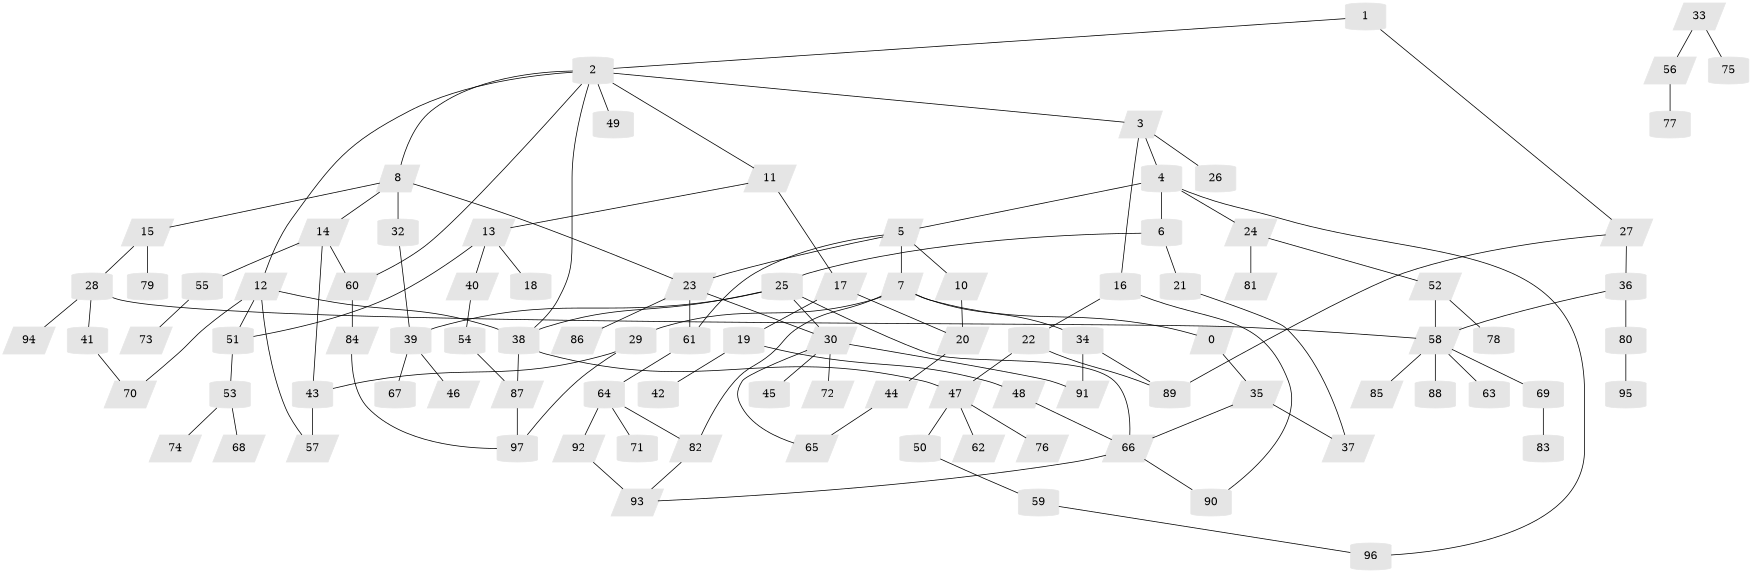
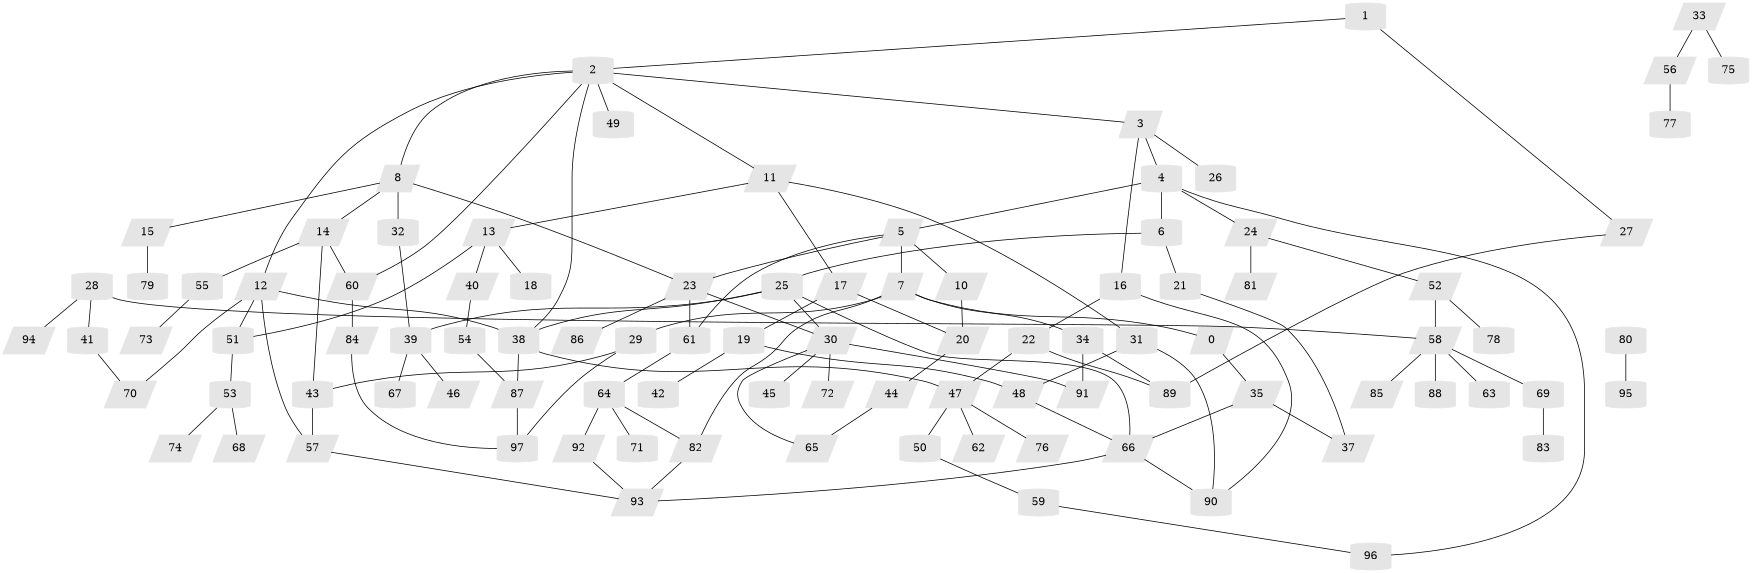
edge "15" -- "28": removed
node "36": removed
node "31": added
edge "57" -- "93": added
